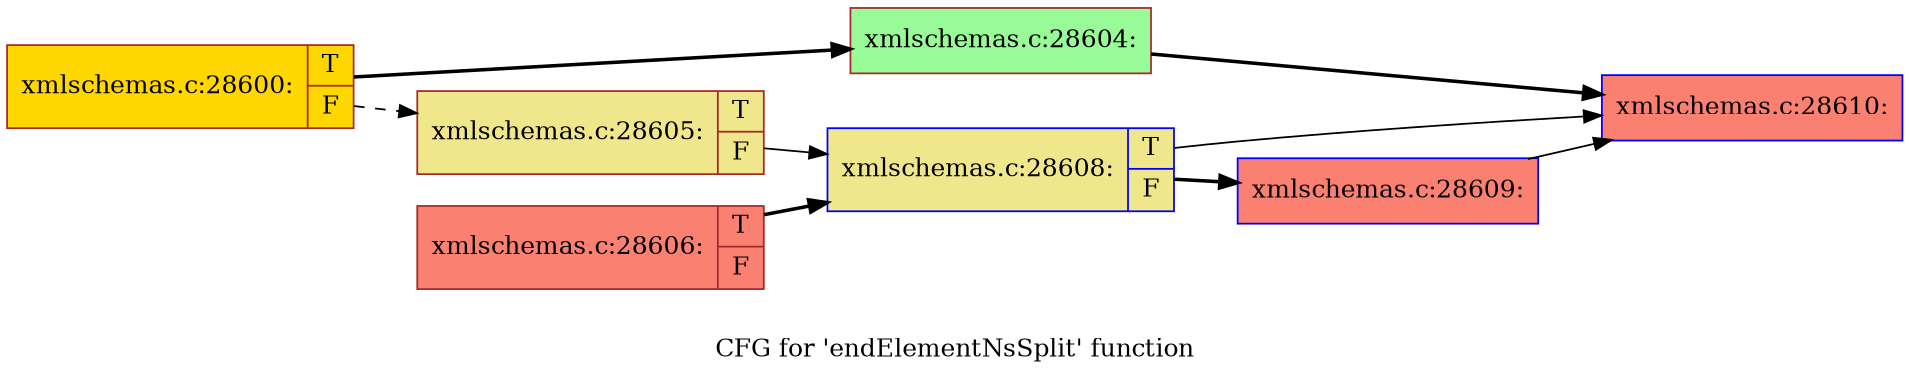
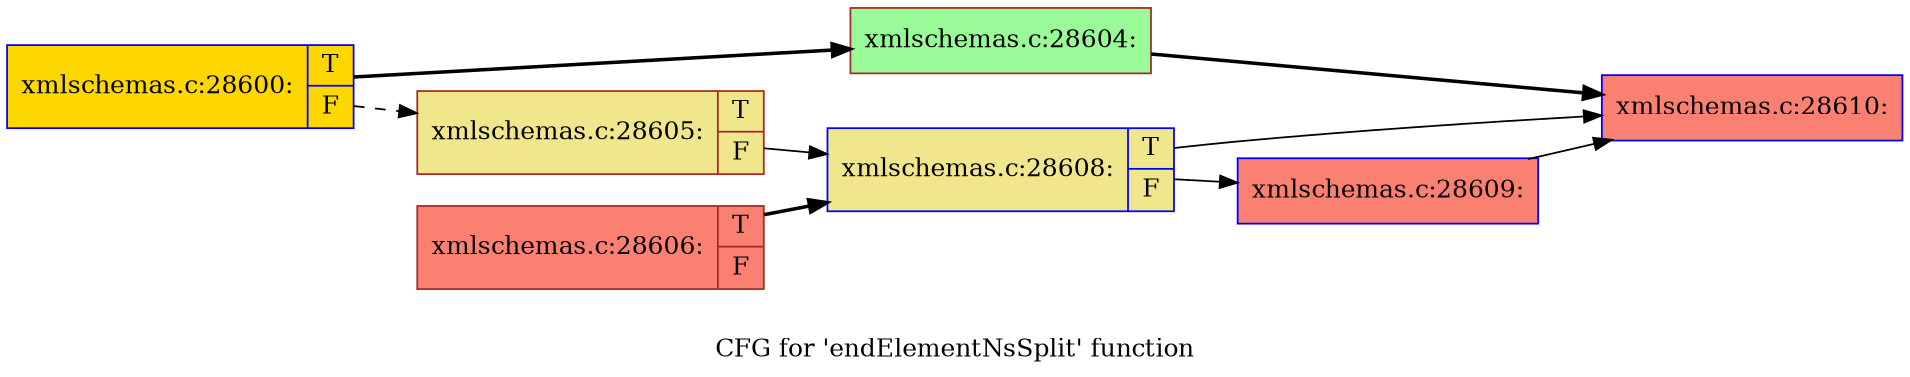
node "xmlschemas.c:28600:": color brown -> blue
edge "xmlschemas.c:28608:" -> "xmlschemas.c:28609:": style bold -> solid
